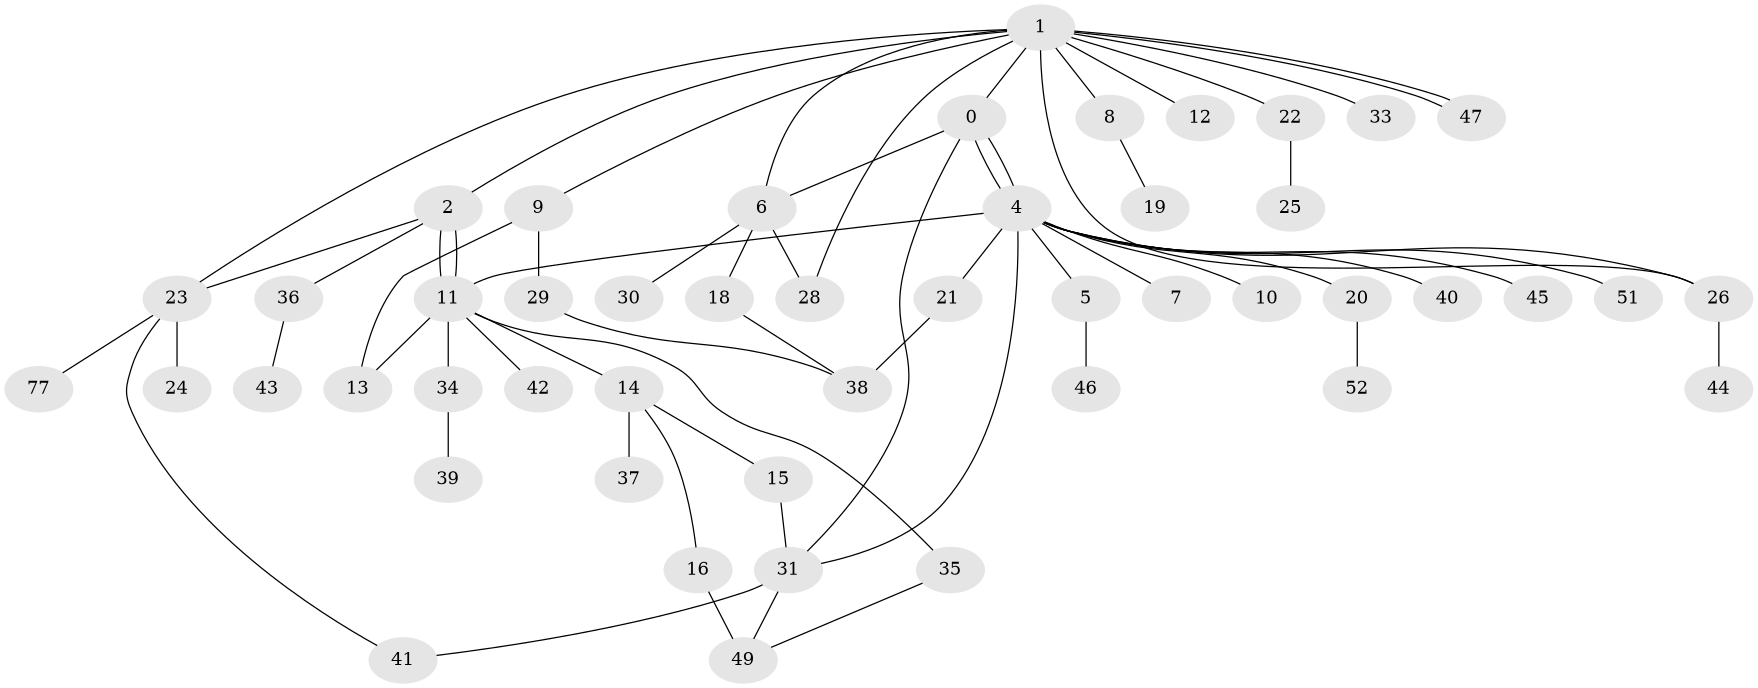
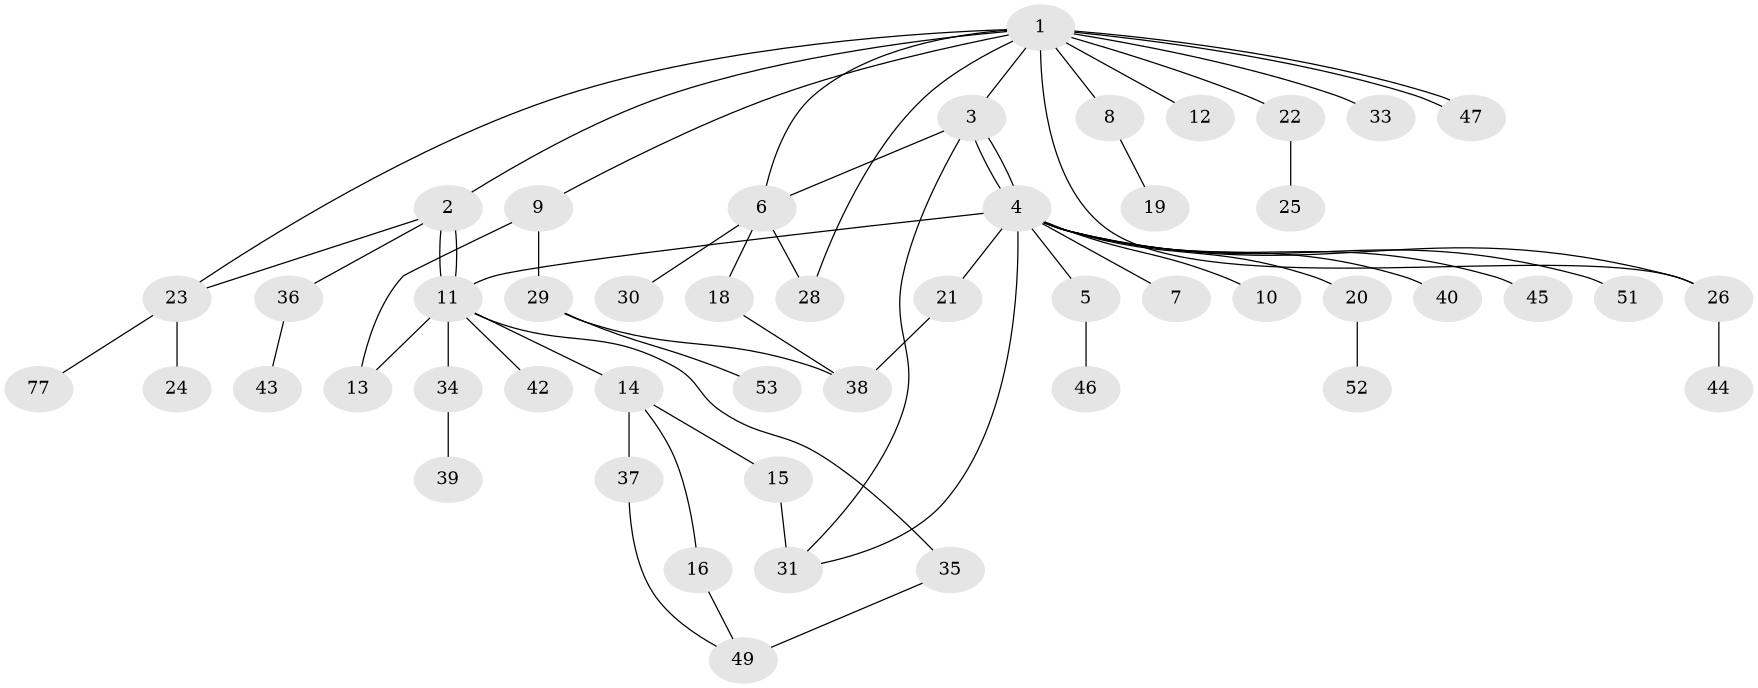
node "0": label "0" -> "3"
node "53": added
edge "31" -- "49": now "37" -- "49"
node "41": removed
